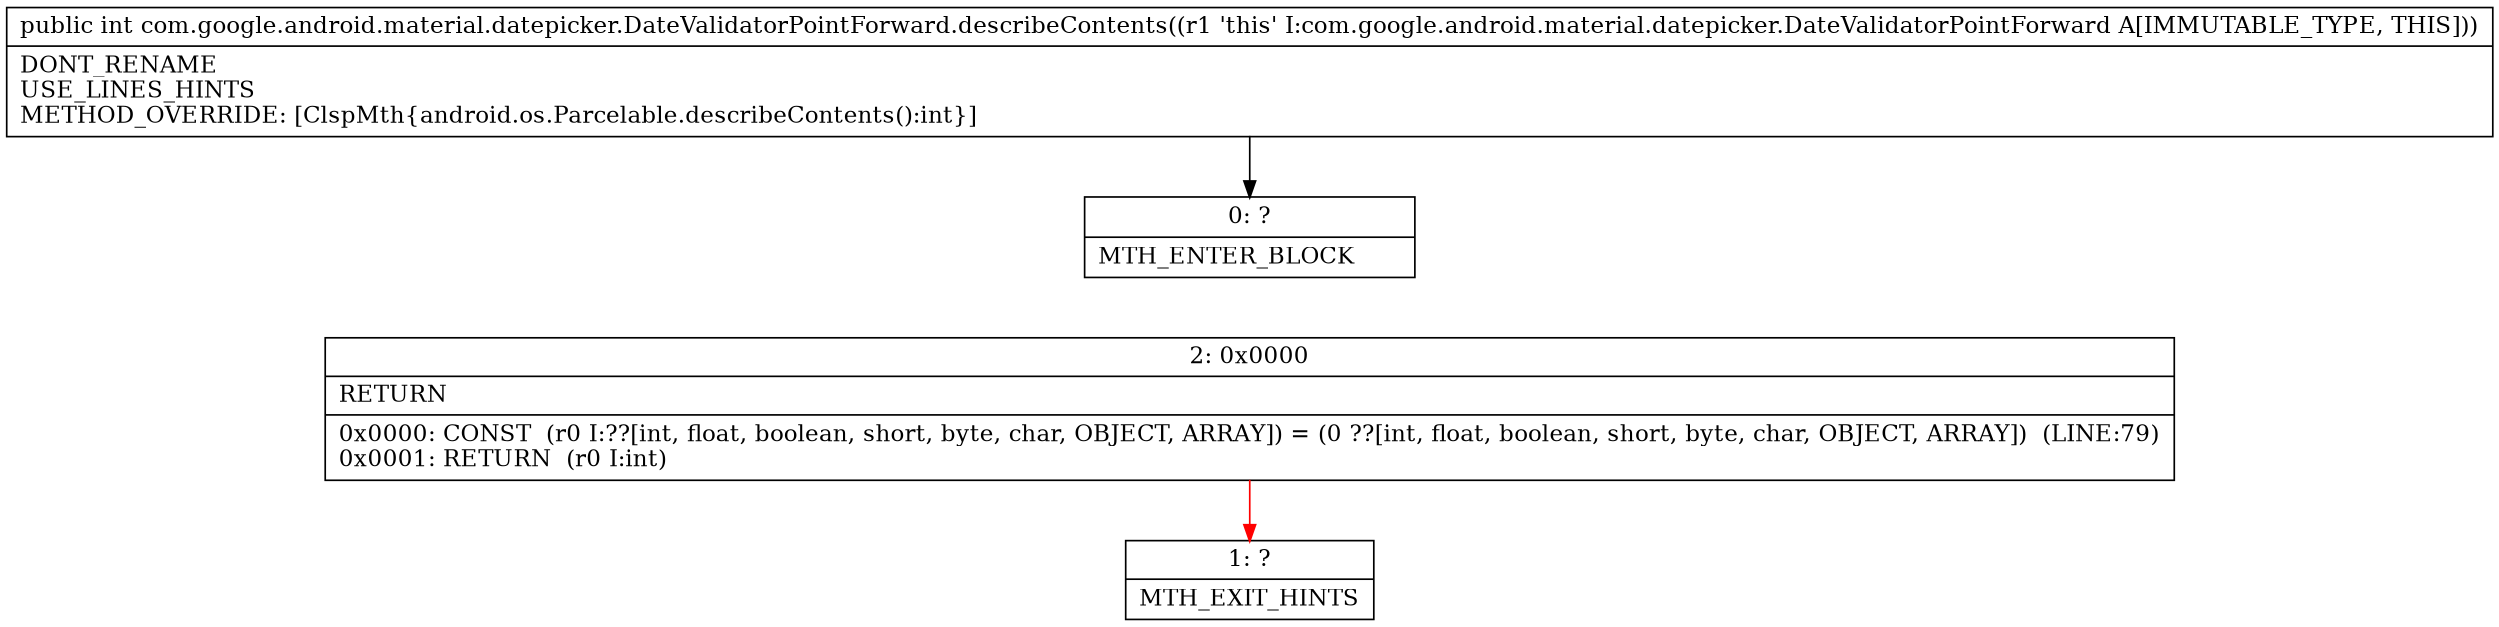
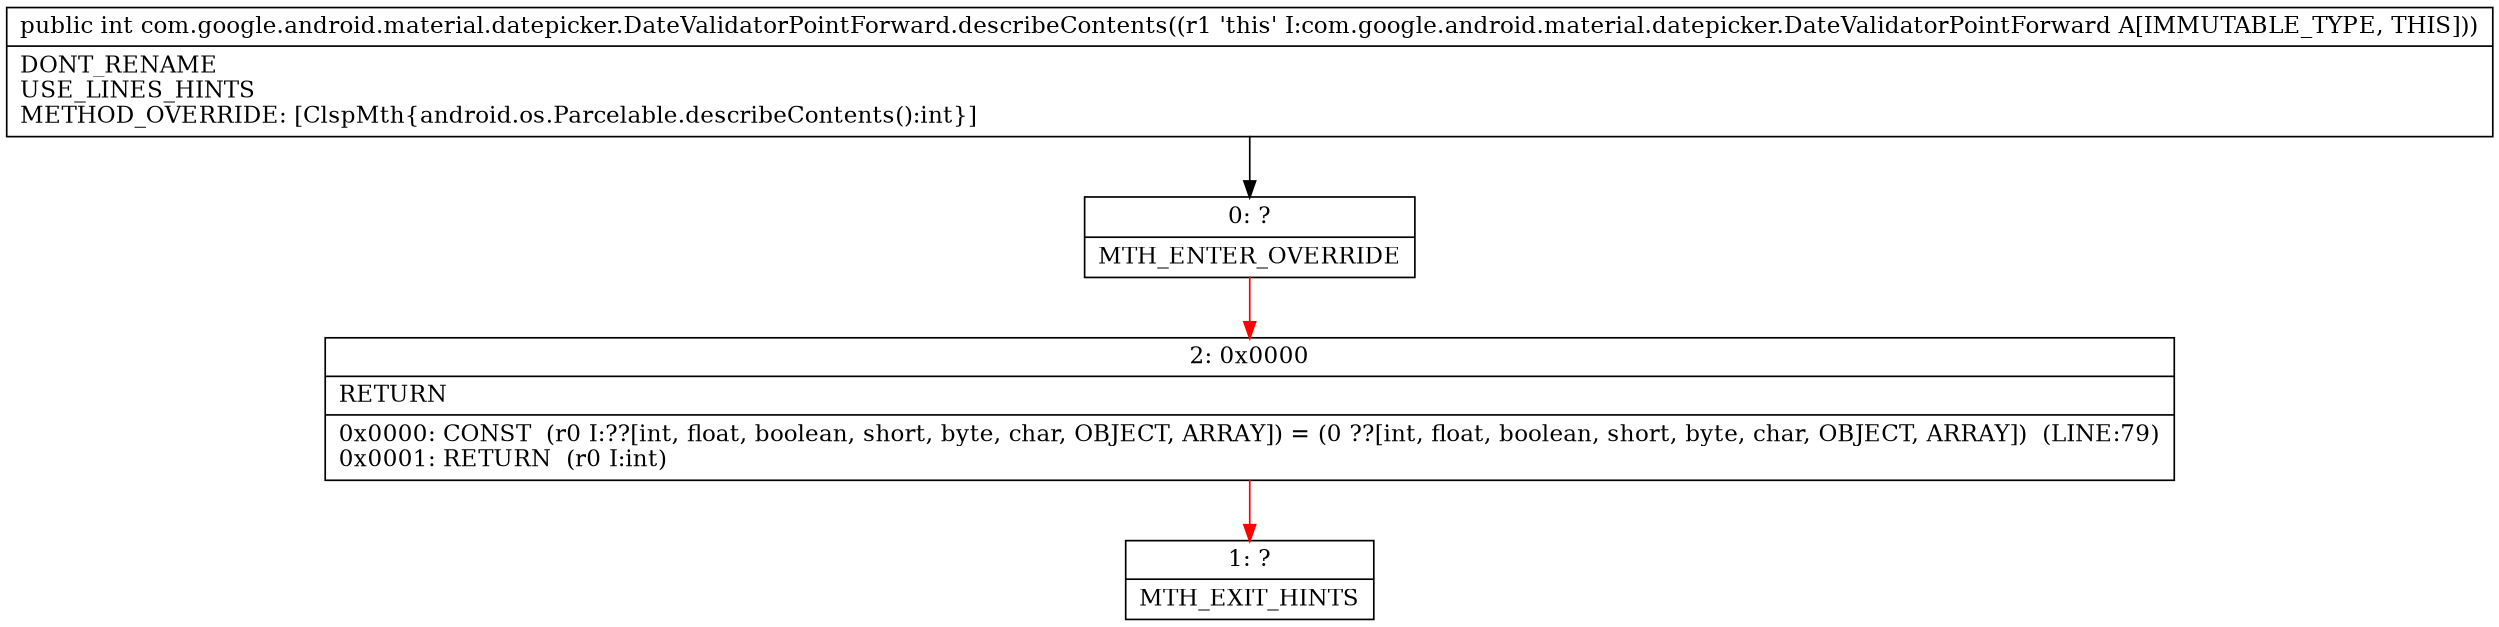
node "0: ?": text "MTH_ENTER_BLOCK" -> "MTH_ENTER_OVERRIDE"
edge "0: ?" -> "2: 0x0000": added
